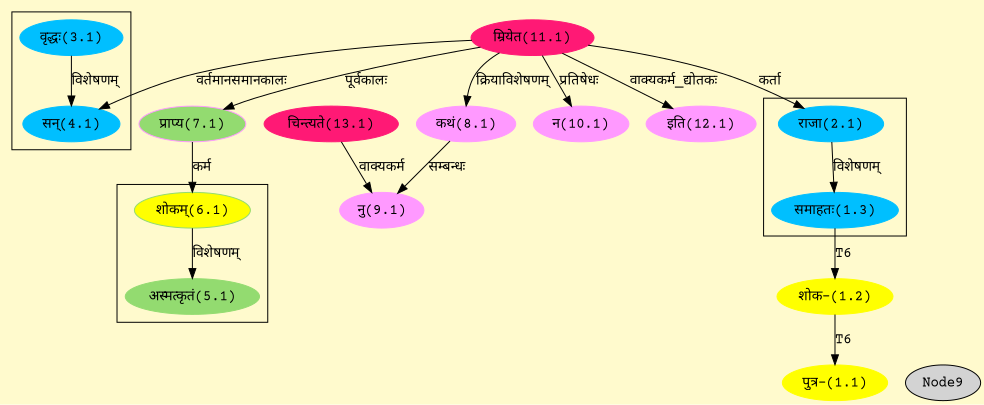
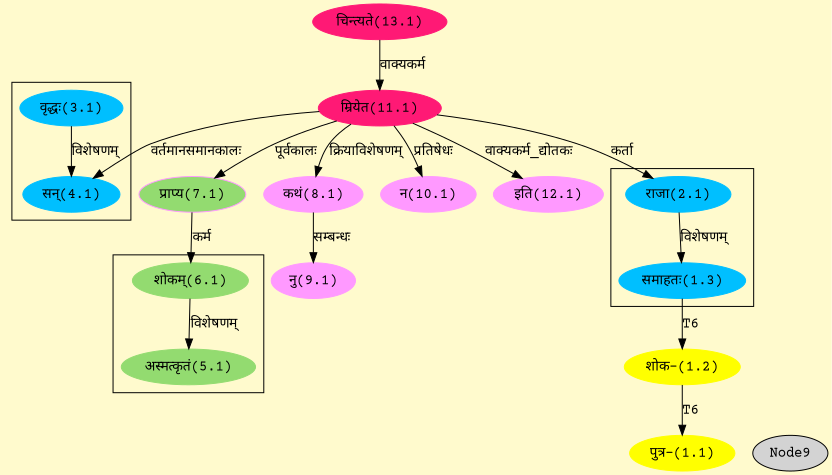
edge "चिन्त्यते(13.1)" -> "नु(9.1)": now "चिन्त्यते(13.1)" -> "म्रियेत(11.1)"
node "शोकम्(6.1)": fillcolor #ffff00 -> #93db70
